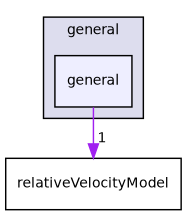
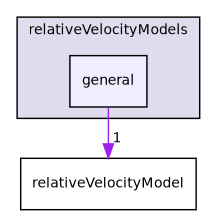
cluster "general": label "general" -> "relativeVelocityModels"
